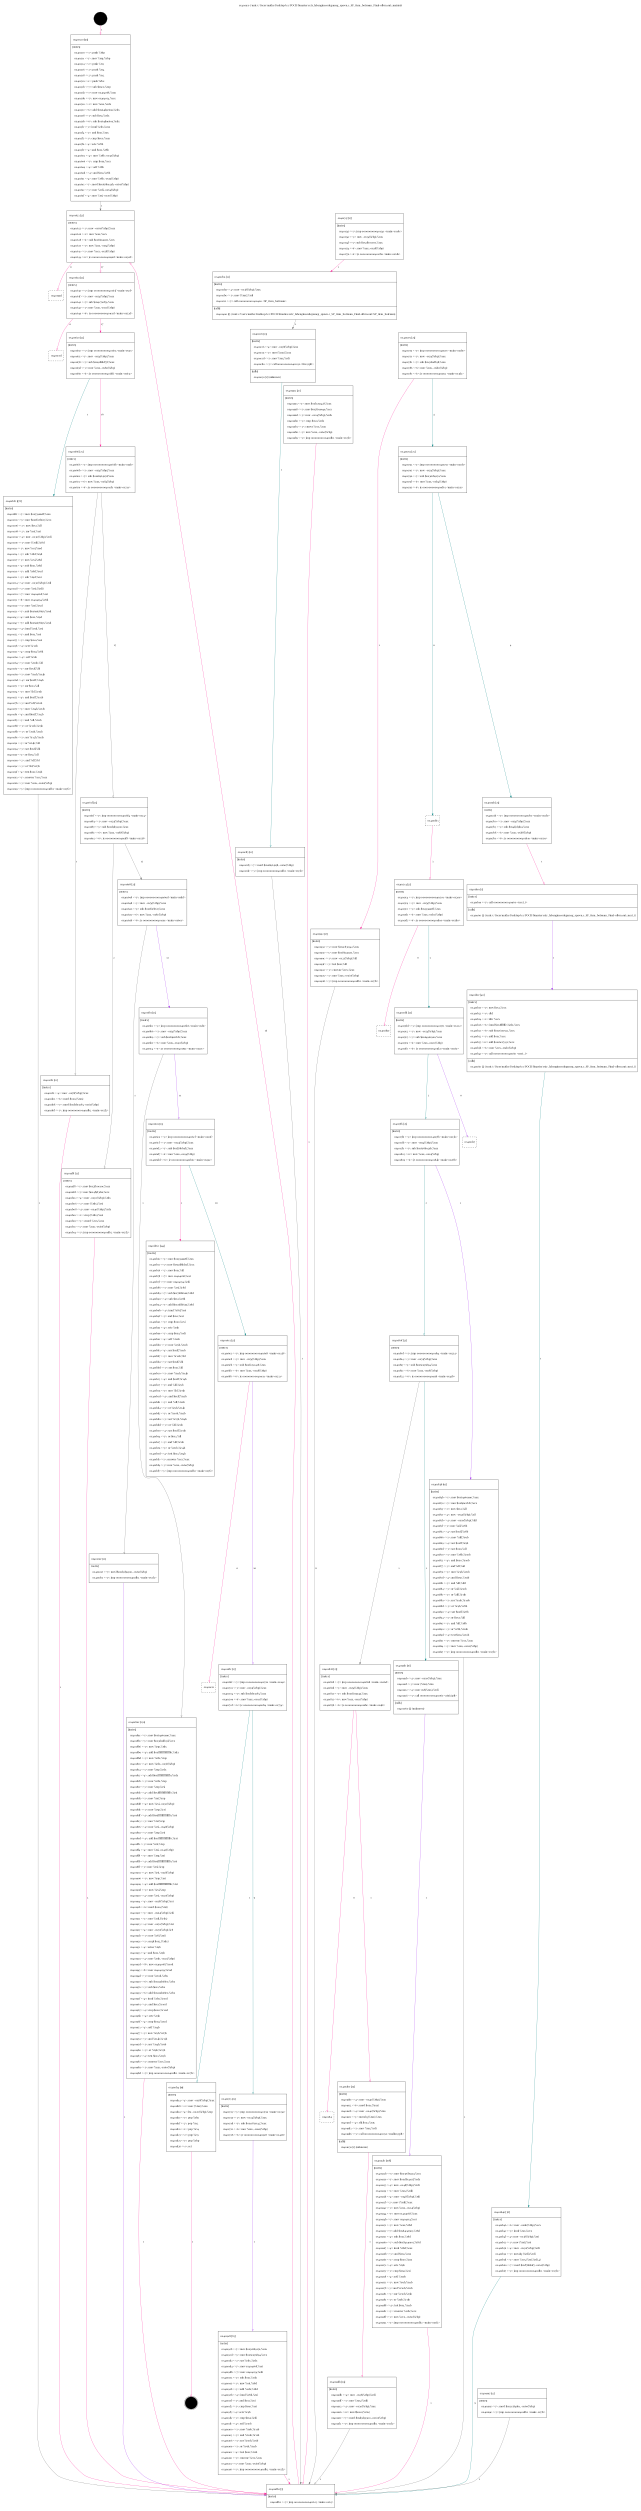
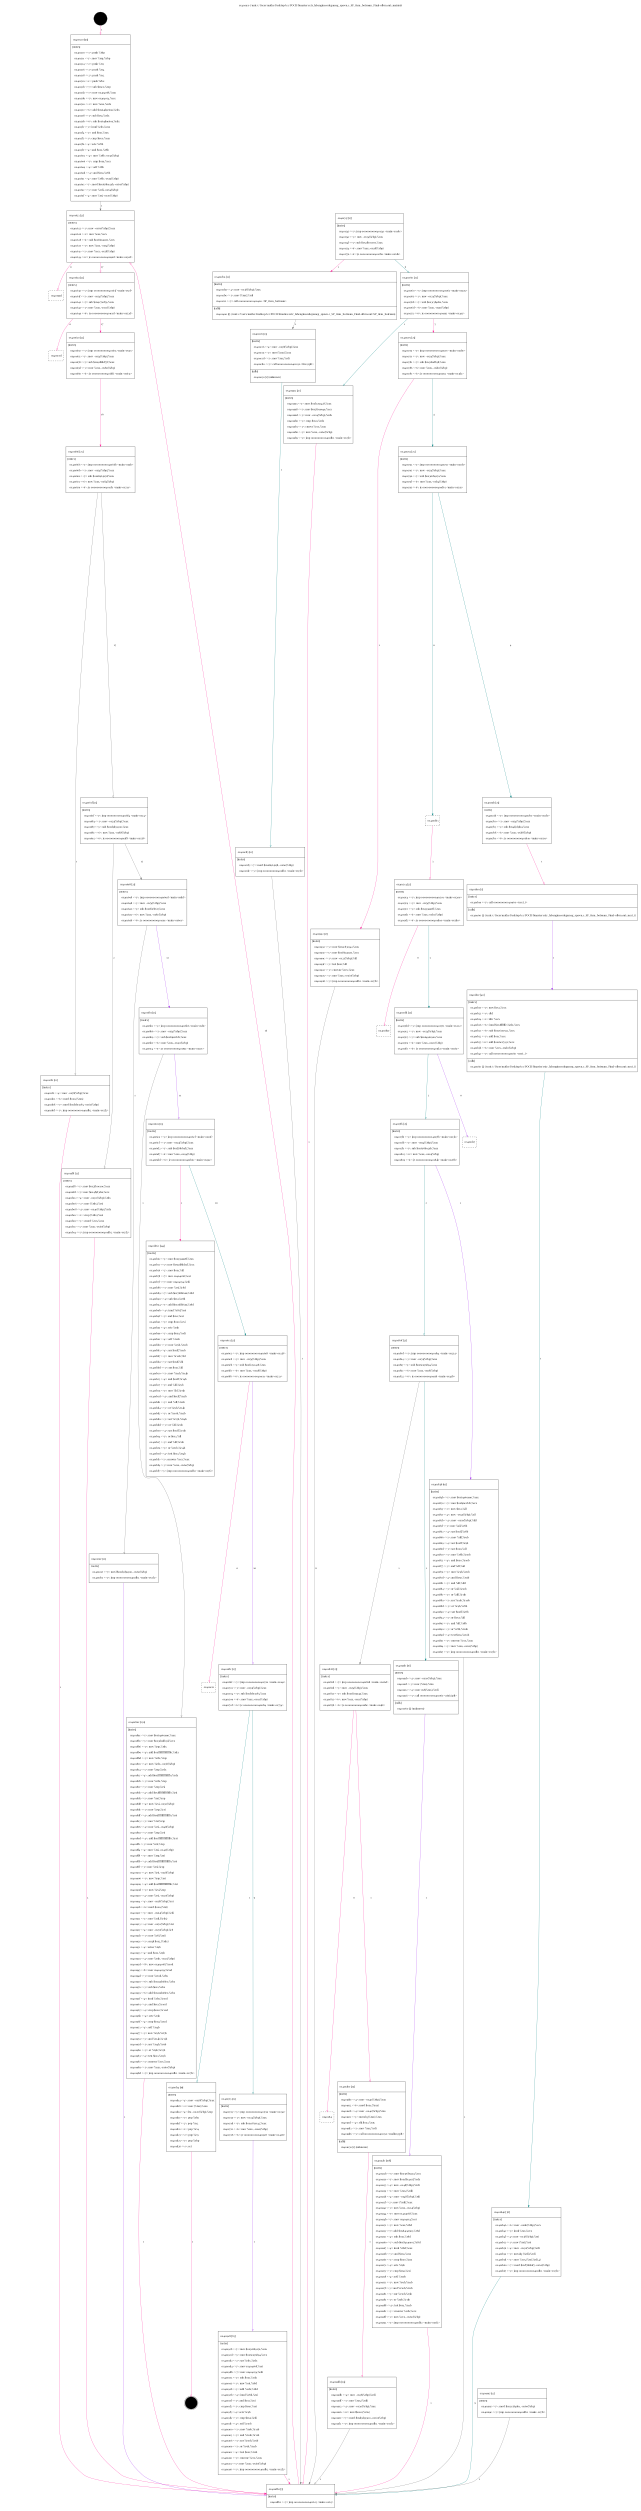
node "0x401760 [25]": added
node "0x401bfc [178]": removed
